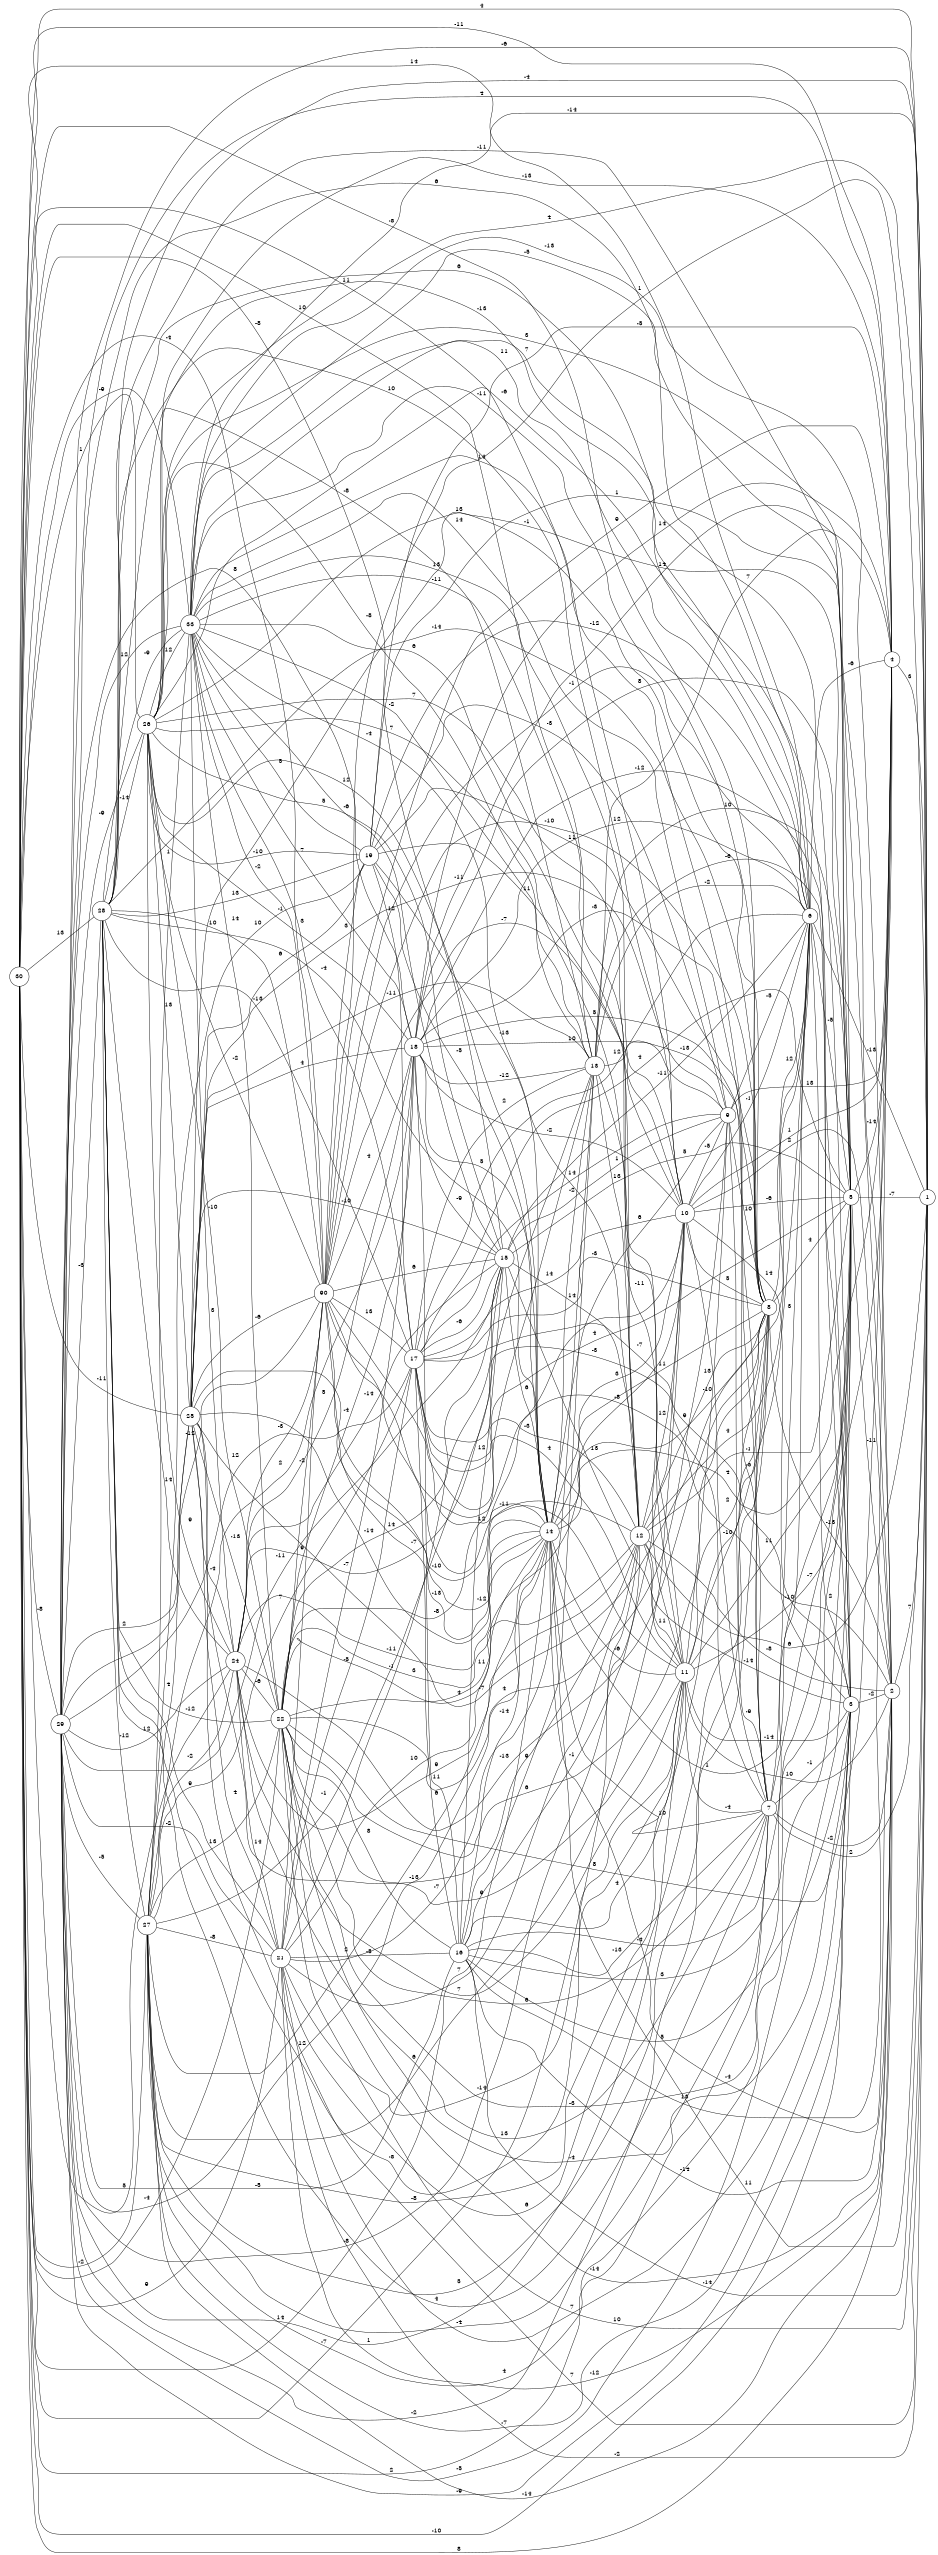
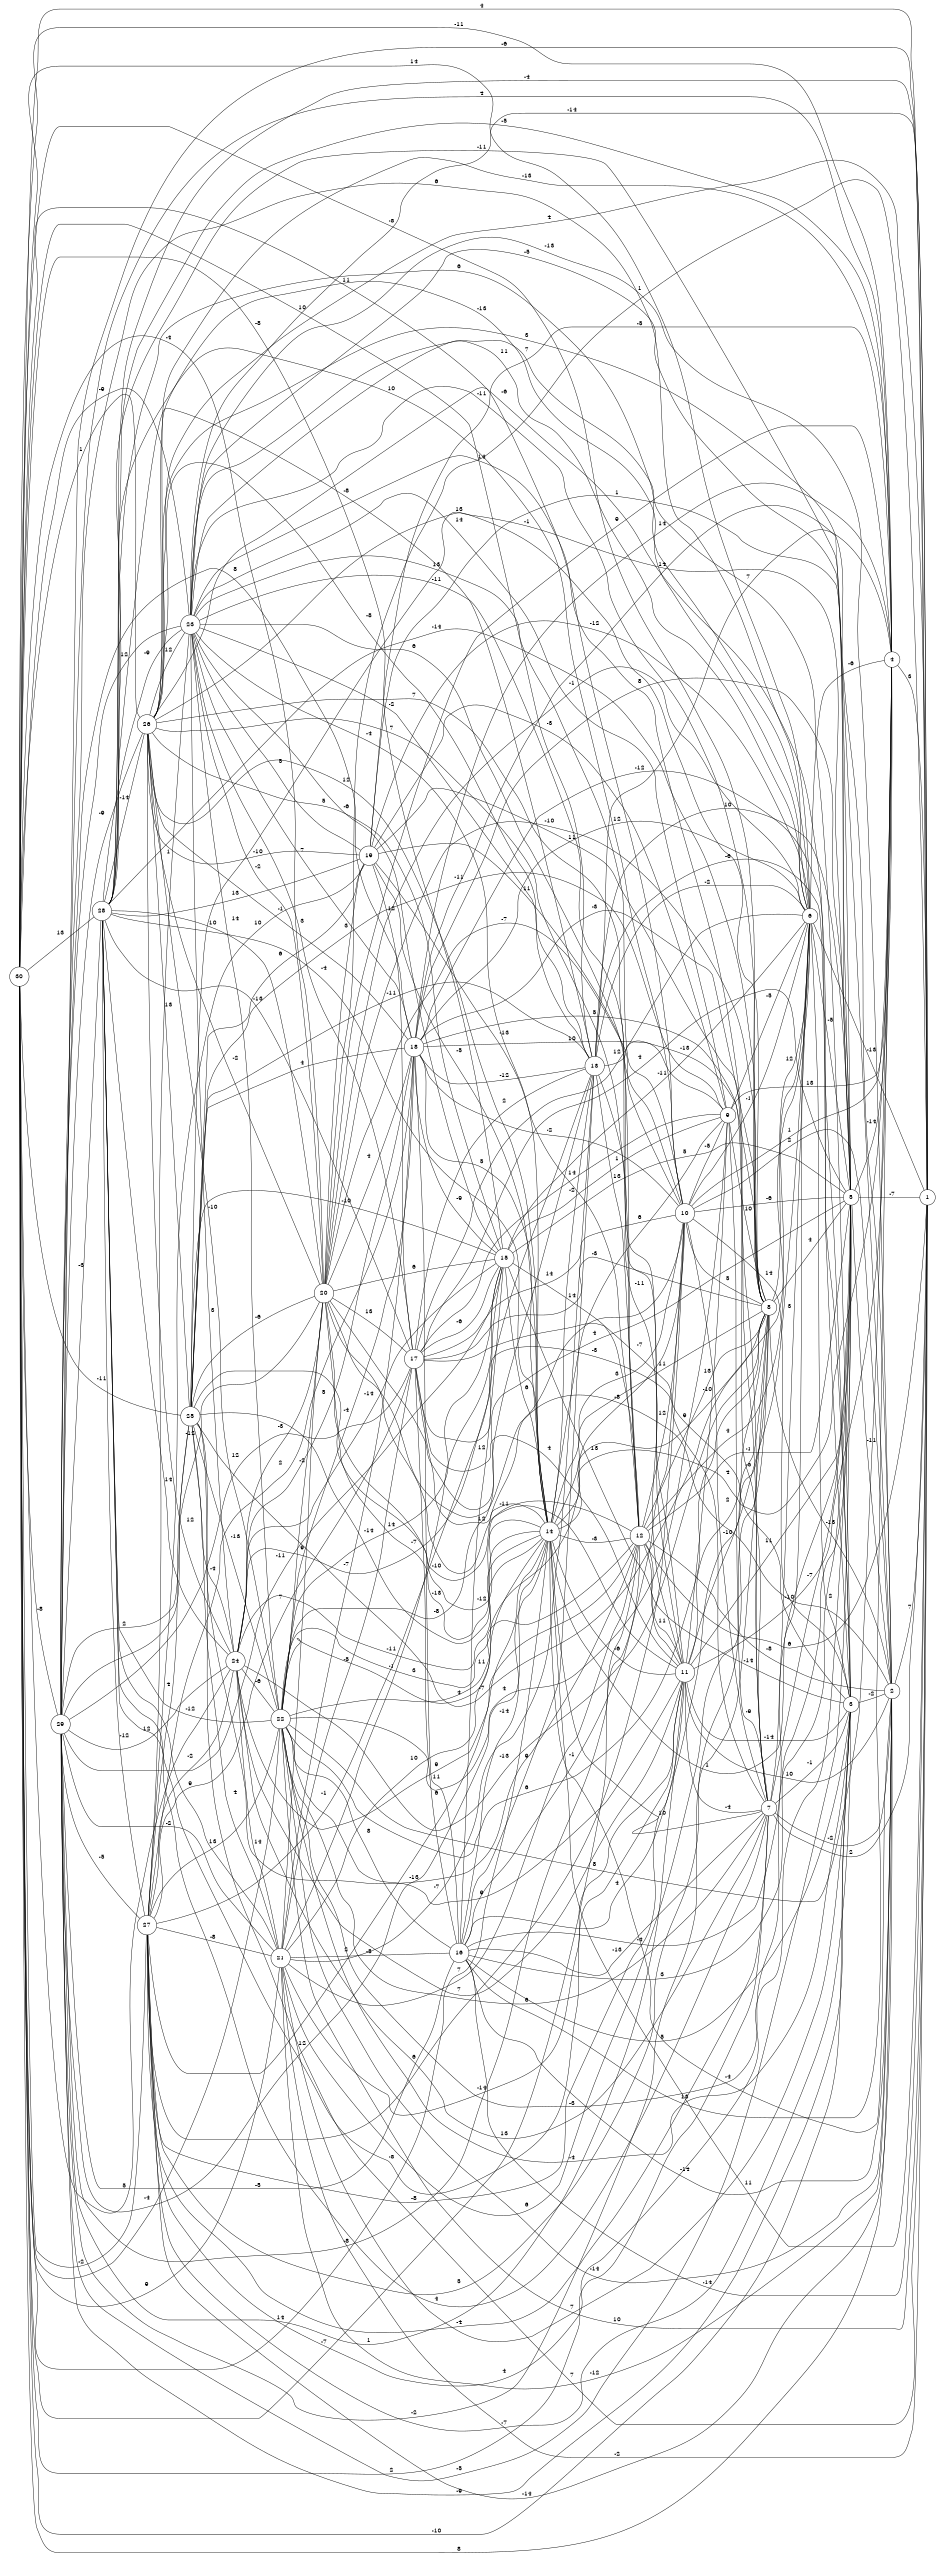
edge "4" -- "28": added, label "-5"
node "33": label "33" -> "23"
node "90": label "90" -> "20"
edge "17" -- "12": now "14" -- "12"
edge "26" -- "24": label "9" -> "12"
